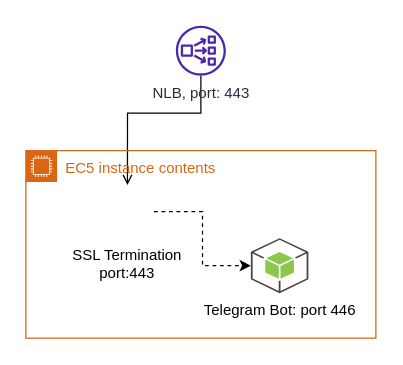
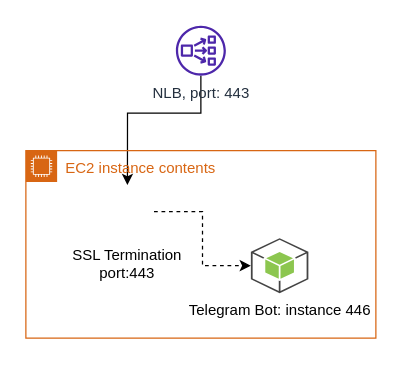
node "EC5 instance contents": label "EC5 instance contents" -> "EC2 instance contents"
edge "NLB, port: 443" -> "SSL Termination port:443": arrowhead open -> classic
node "Telegram Bot: port 446": label "Telegram Bot: port 446" -> "Telegram Bot: instance 446"
